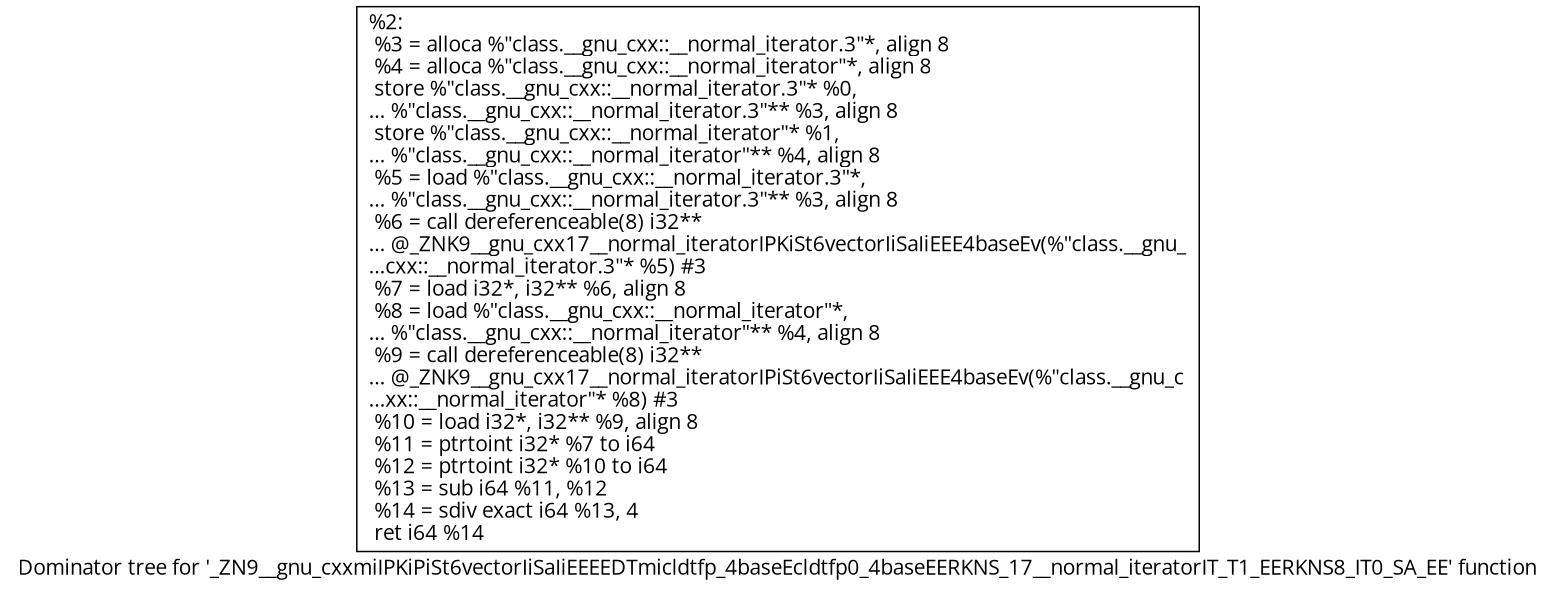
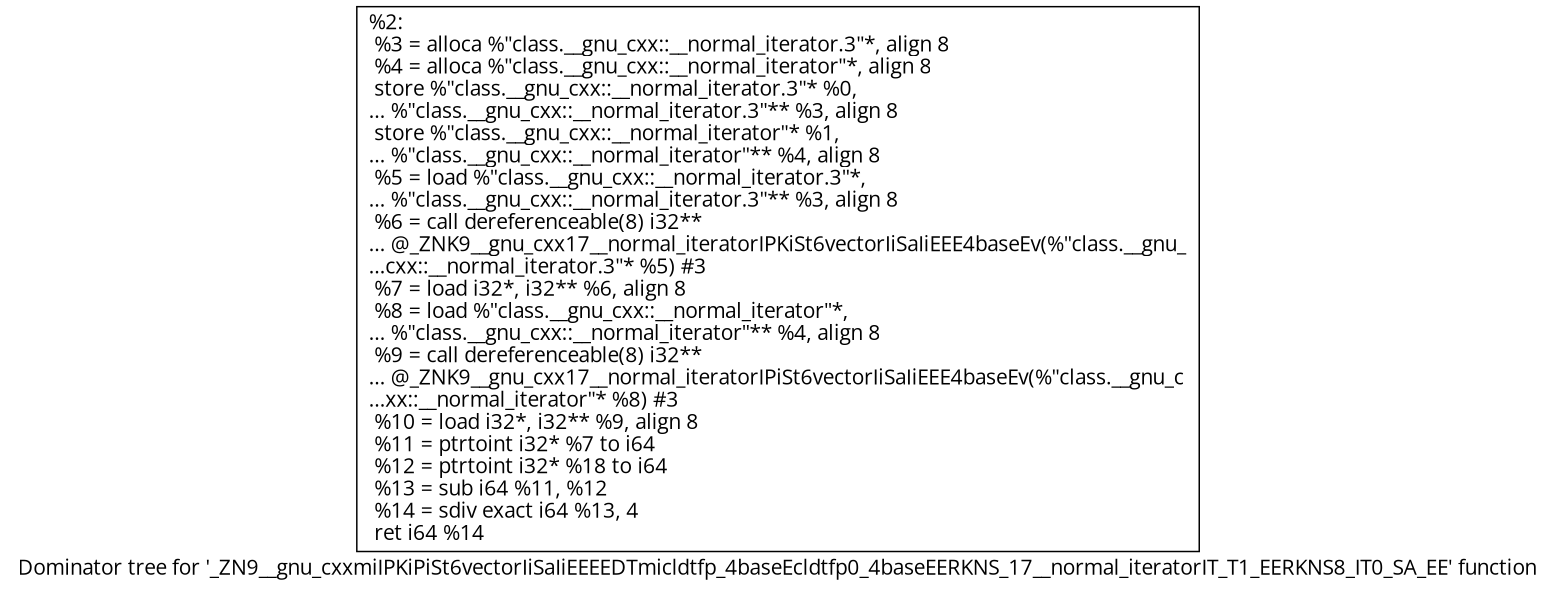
node "%2:": text "%12 = ptrtoint i32* %10 to i64" -> "%12 = ptrtoint i32* %18 to i64"
